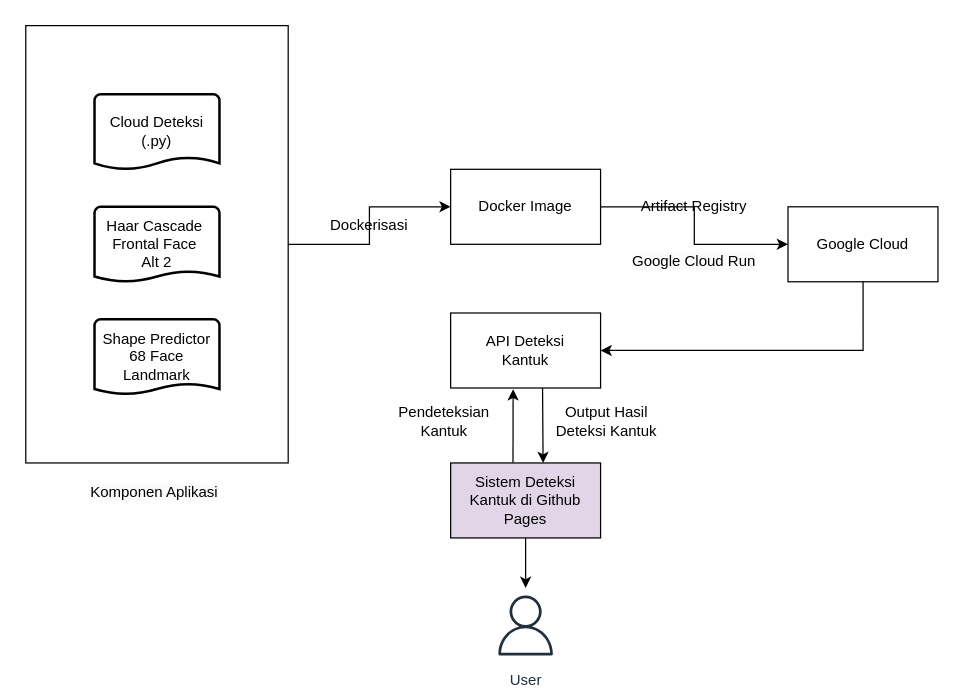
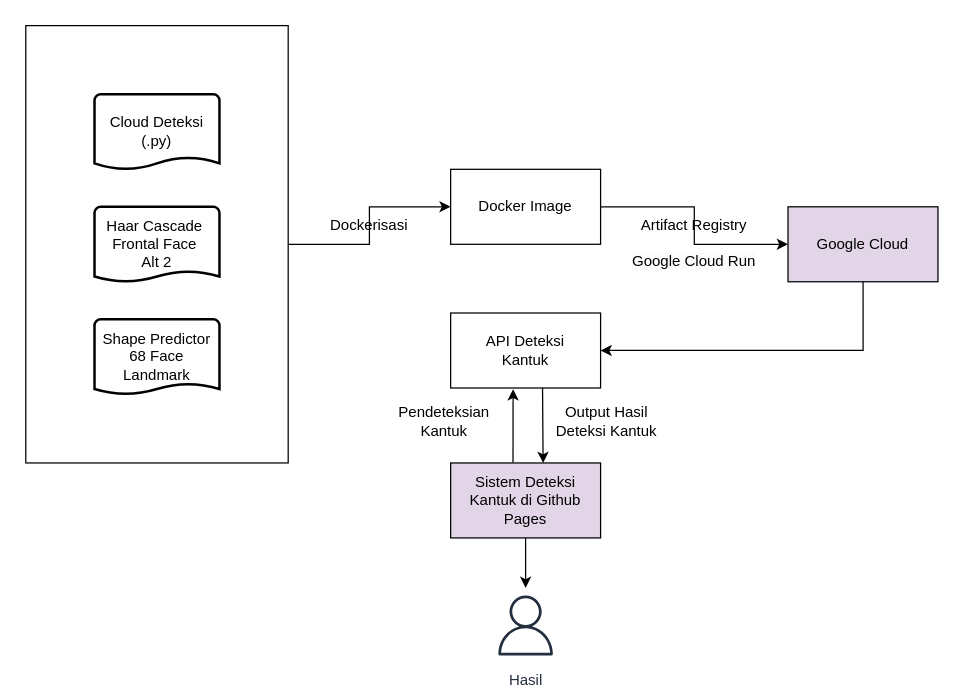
node "Artifact Registry": moved (694, 207) -> (694, 226)
node "Google Cloud": fillcolor #ffffff -> #e1d5e7
node "Komponen Aplikasi": removed
node "User": label "User" -> "Hasil"
